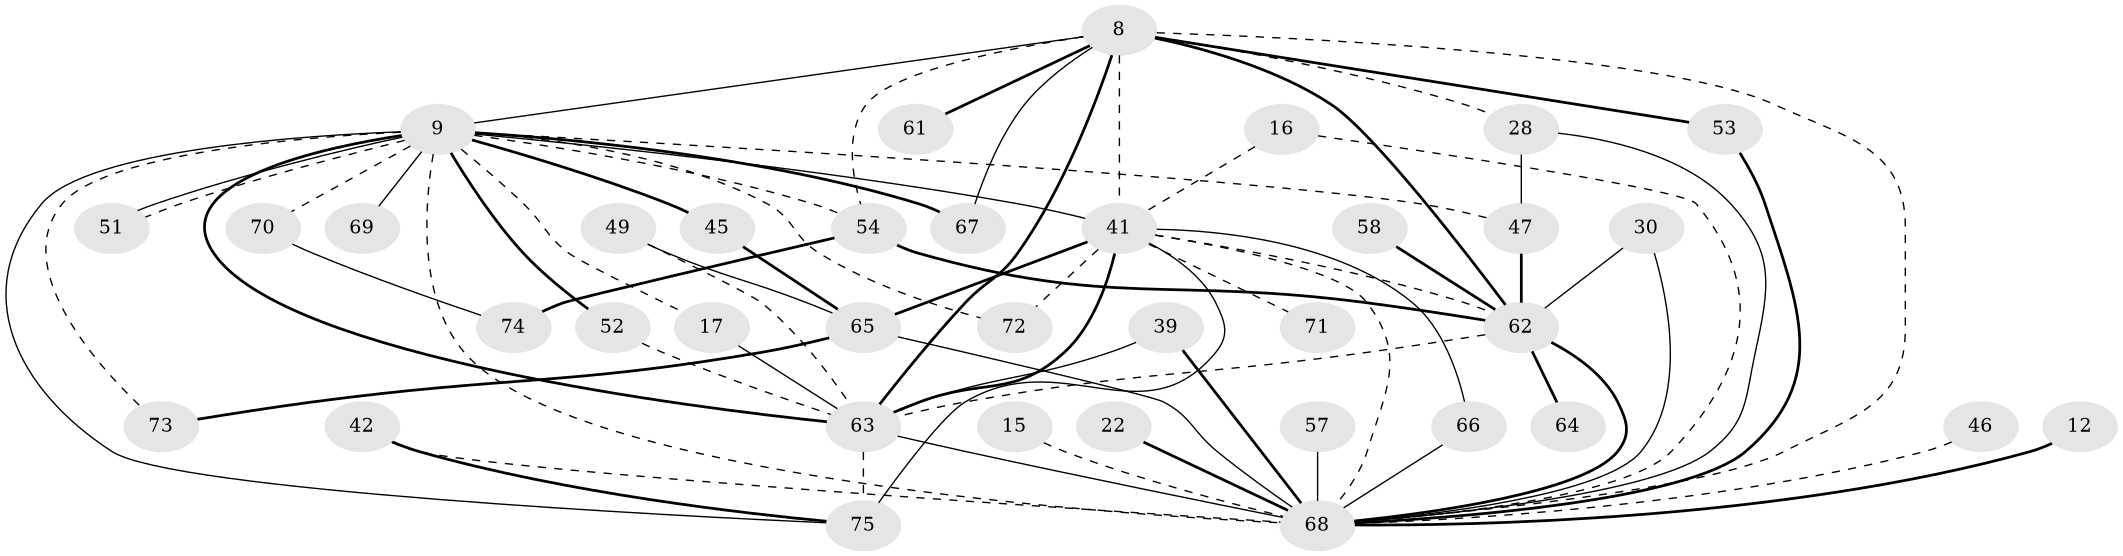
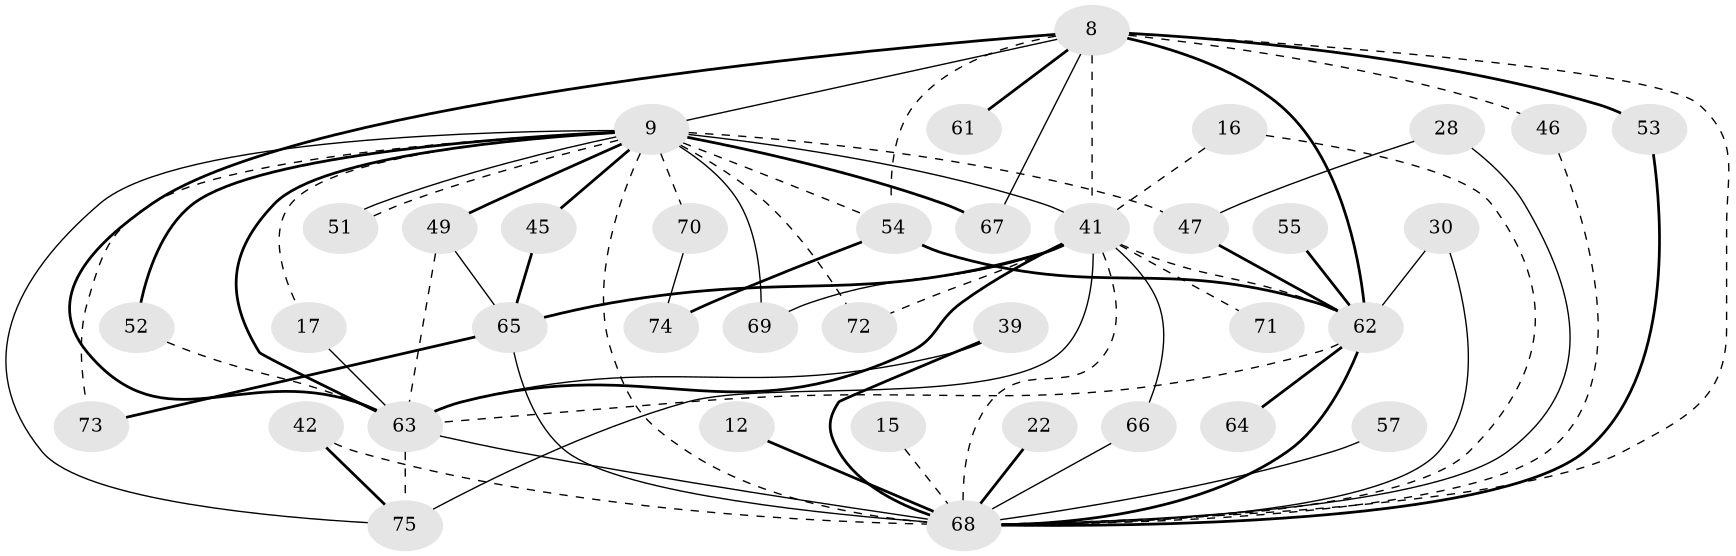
edge "8" -- "28": now "8" -- "46"
edge "9" -- "49": added
node "58": label "58" -> "55"
edge "41" -- "69": added
